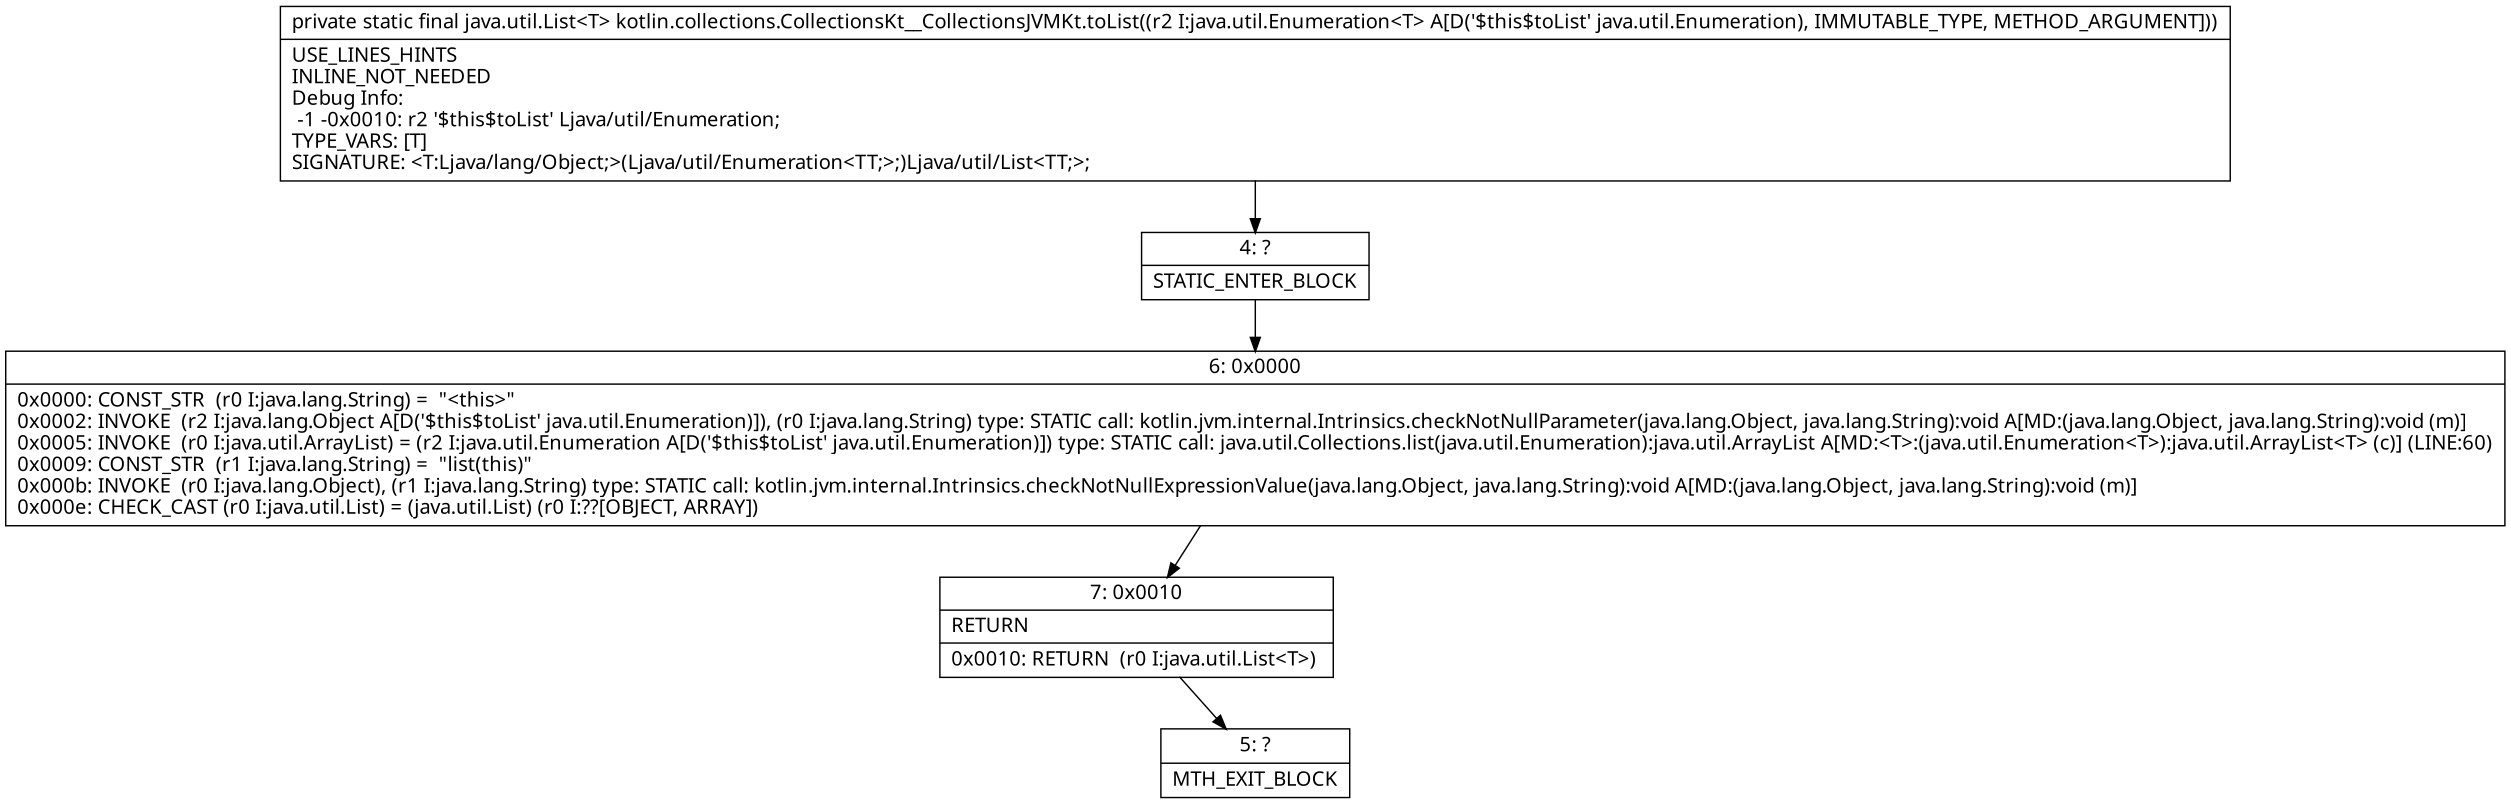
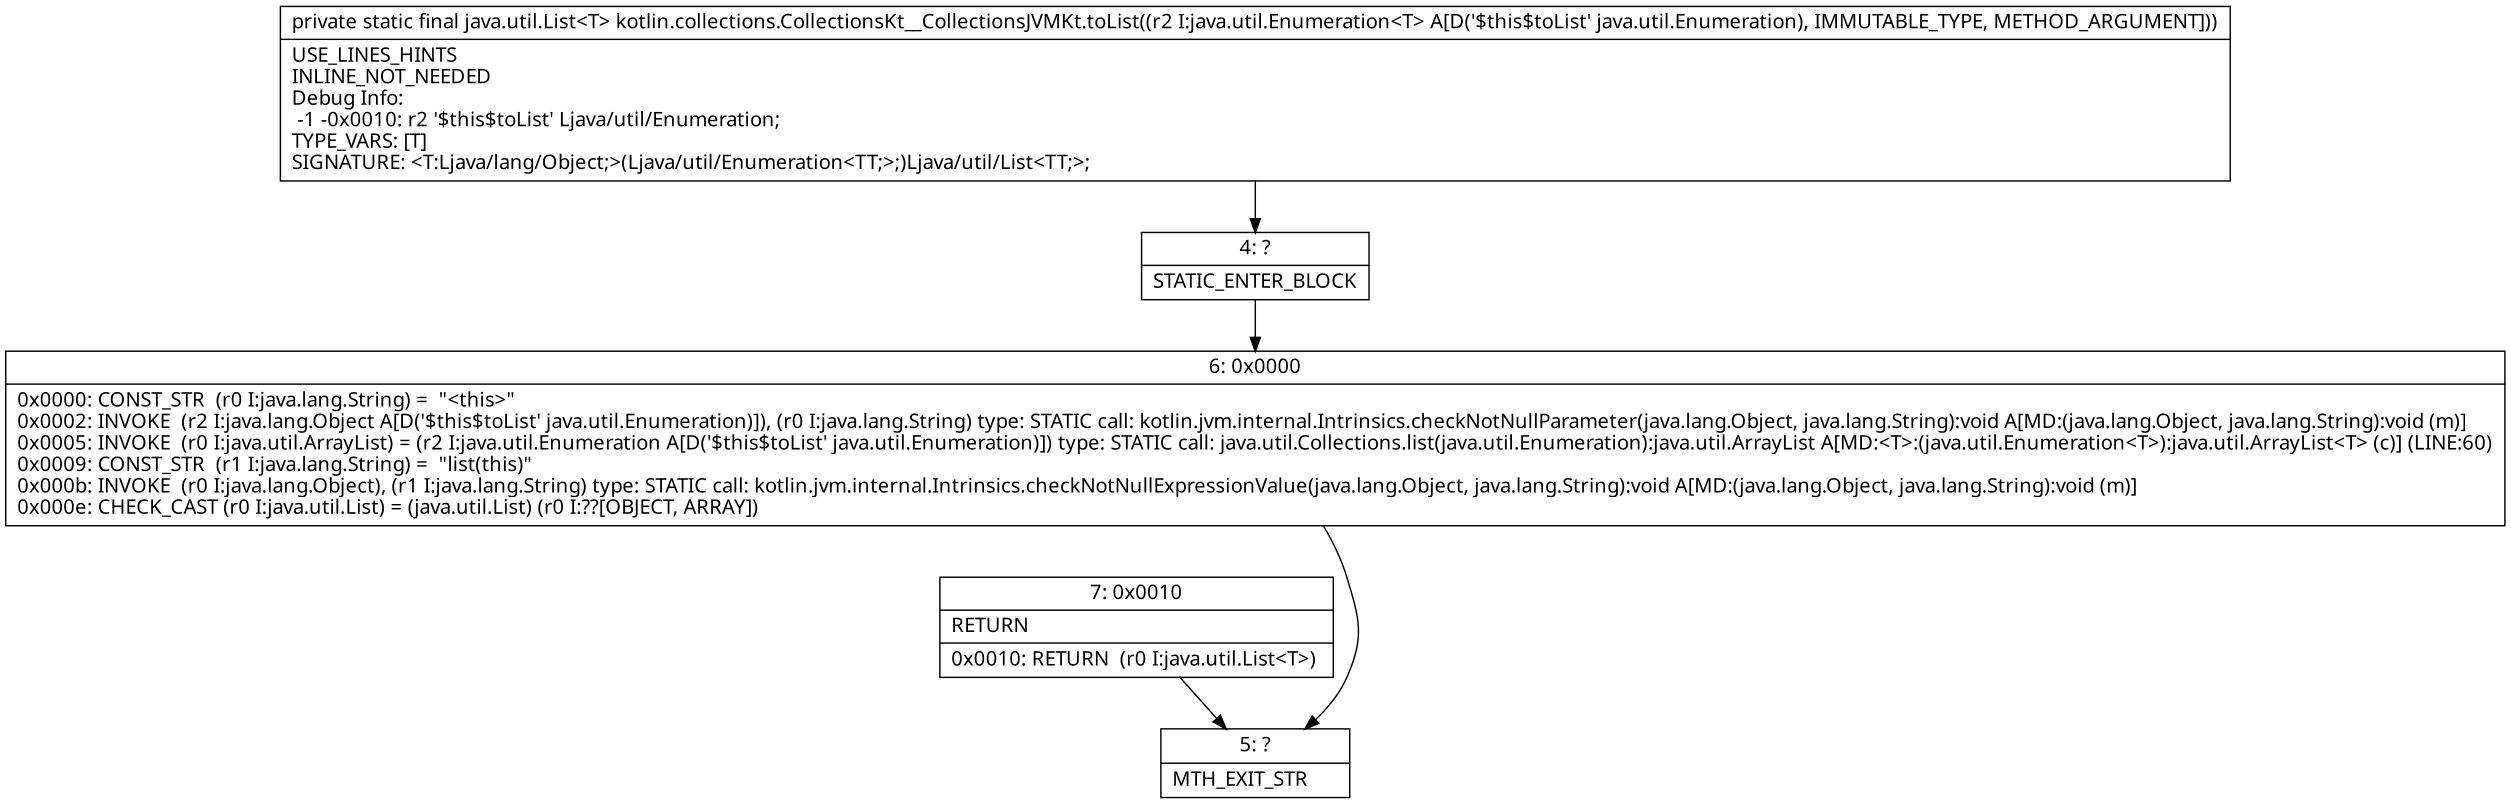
edge "6: 0x0000" -> "7: 0x0010": now "6: 0x0000" -> "5: ?"
node "5: ?": text "MTH_EXIT_BLOCK" -> "MTH_EXIT_STR"
